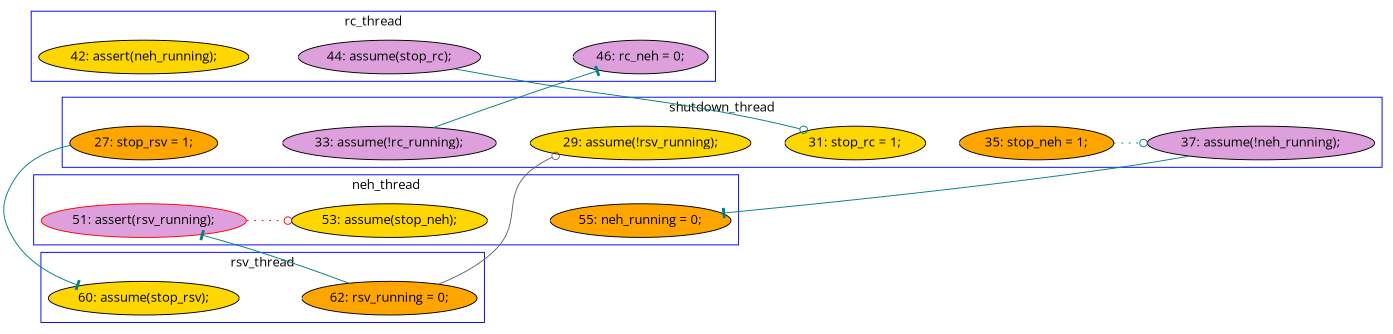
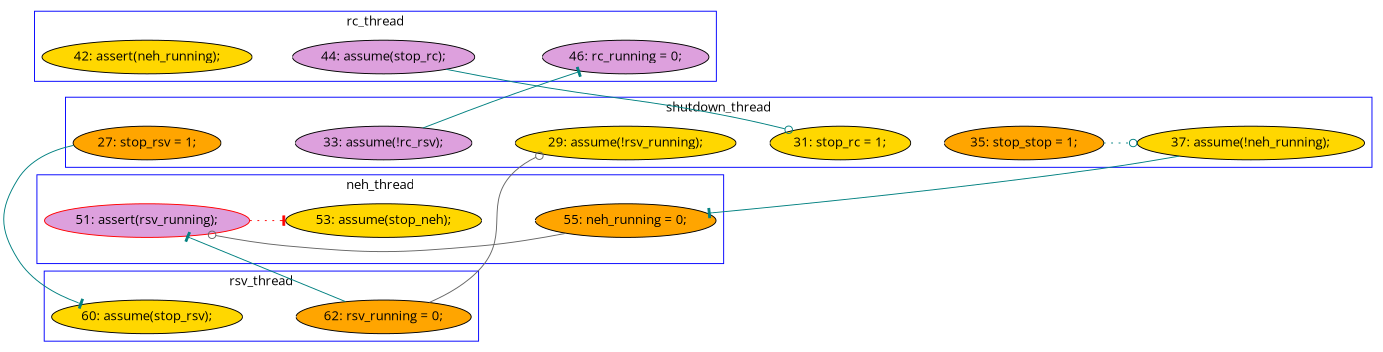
node "46: rc_neh = 0;": label "46: rc_neh = 0;" -> "46: rc_running = 0;"
node "33: assume(!rc_running);": label "33: assume(!rc_running);" -> "33: assume(!rc_rsv);"
node "35: stop_neh = 1;": label "35: stop_neh = 1;" -> "35: stop_stop = 1;"
node "37: assume(!neh_running);": fillcolor plum -> gold
edge "51: assert(rsv_running);" -> "53: assume(stop_neh);": arrowhead odot -> tee
edge "55: neh_running = 0;" -> "51: assert(rsv_running);": added
